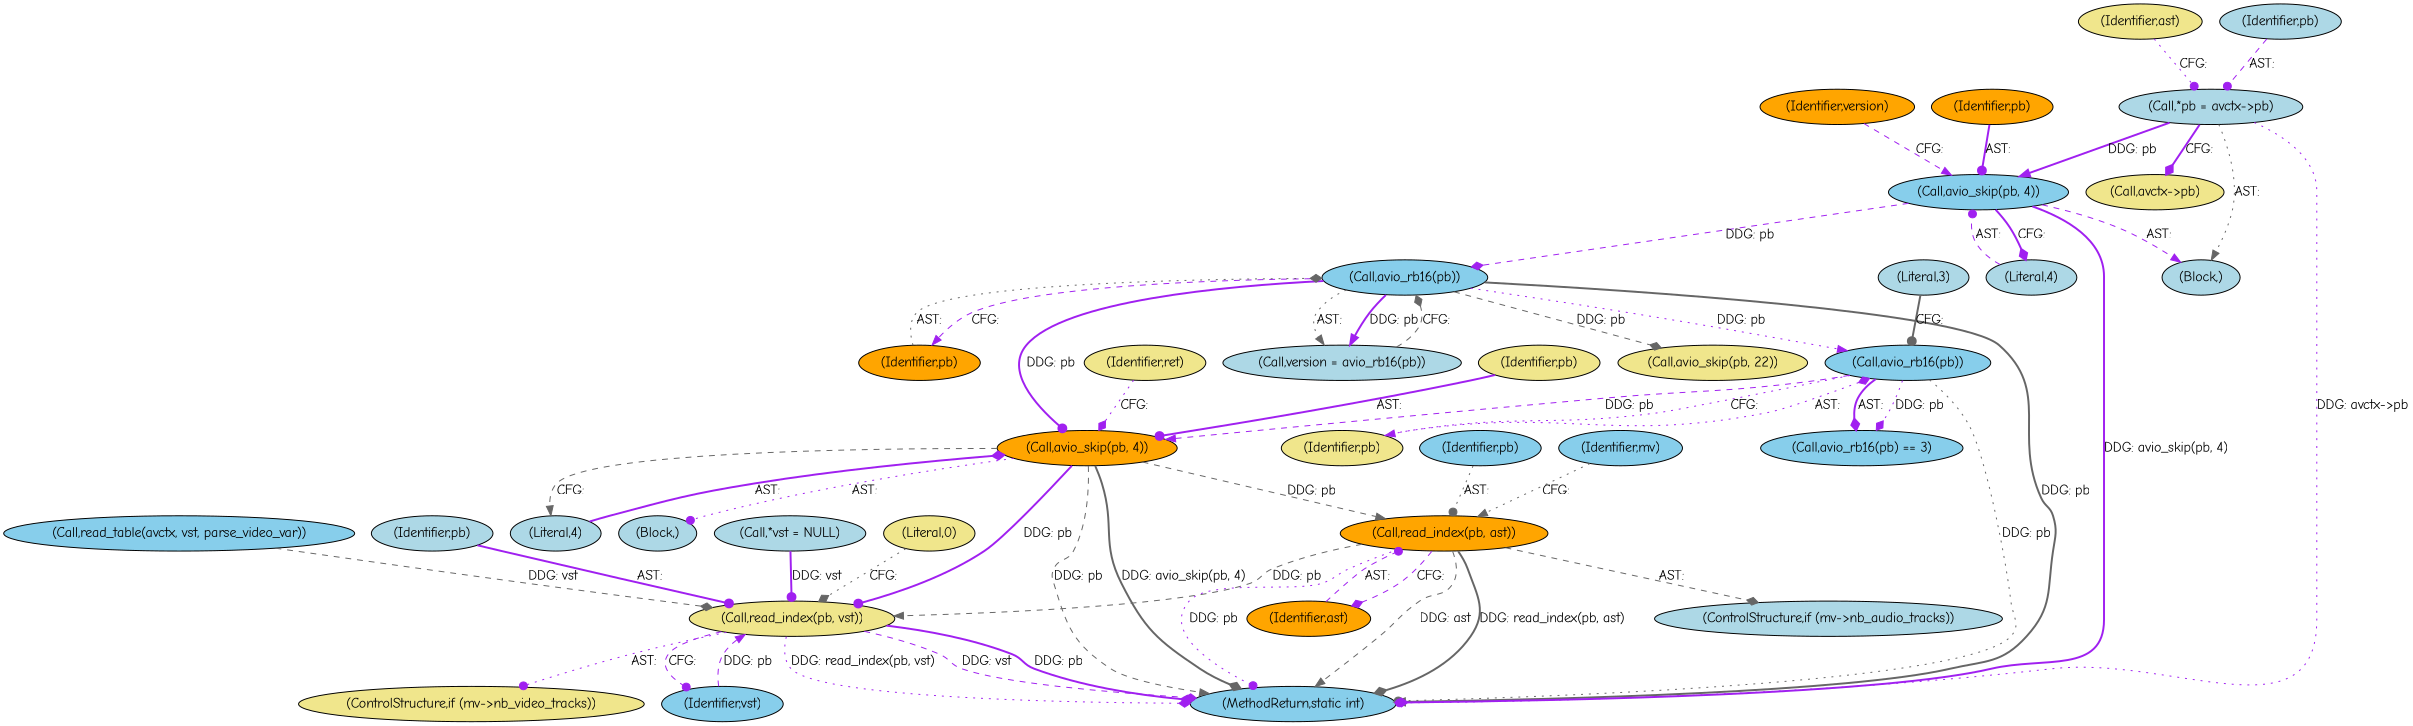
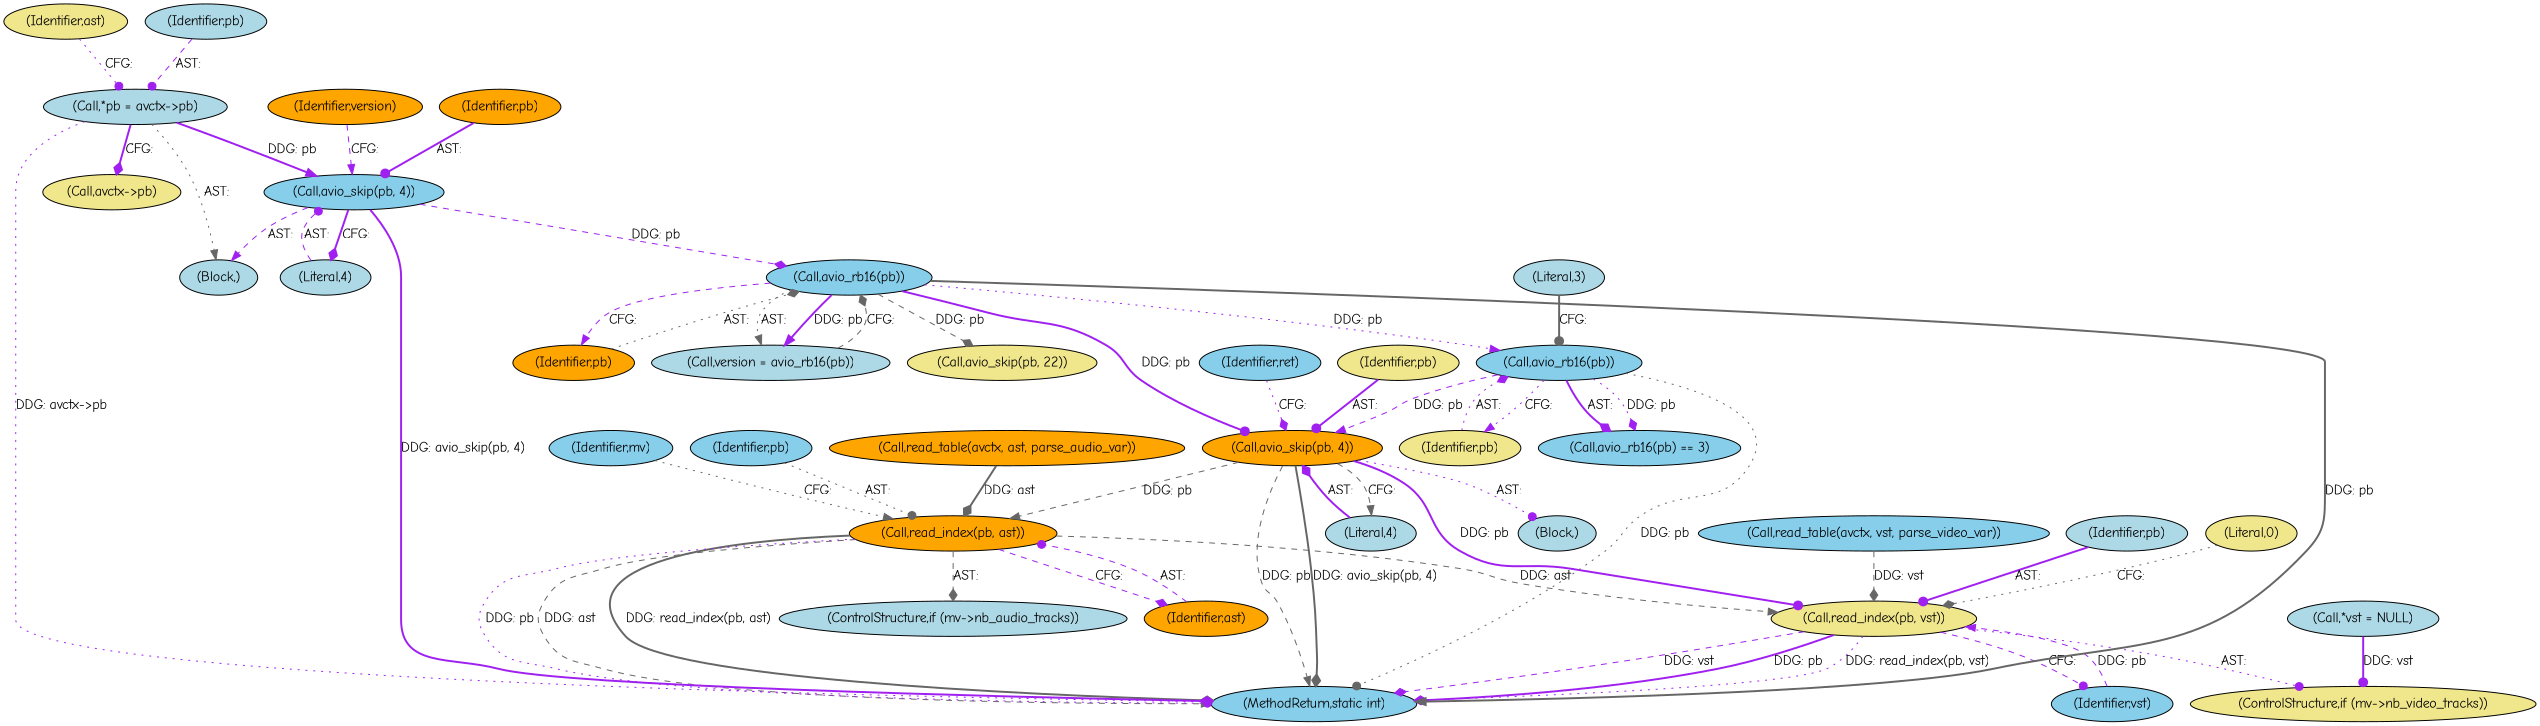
node "(Identifier,ret)": fillcolor khaki -> skyblue
node "(Call,read_table(avctx, ast, parse_audio_var))": added
edge "(Call,*vst = NULL)" -> "(Call,read_index(pb, vst))": now "(Call,*vst = NULL)" -> "(ControlStructure,if (mv->nb_video_tracks))"
edge "(Call,read_index(pb, ast))" -> "(Call,read_index(pb, vst))": label "DDG: pb" -> "DDG: ast"
